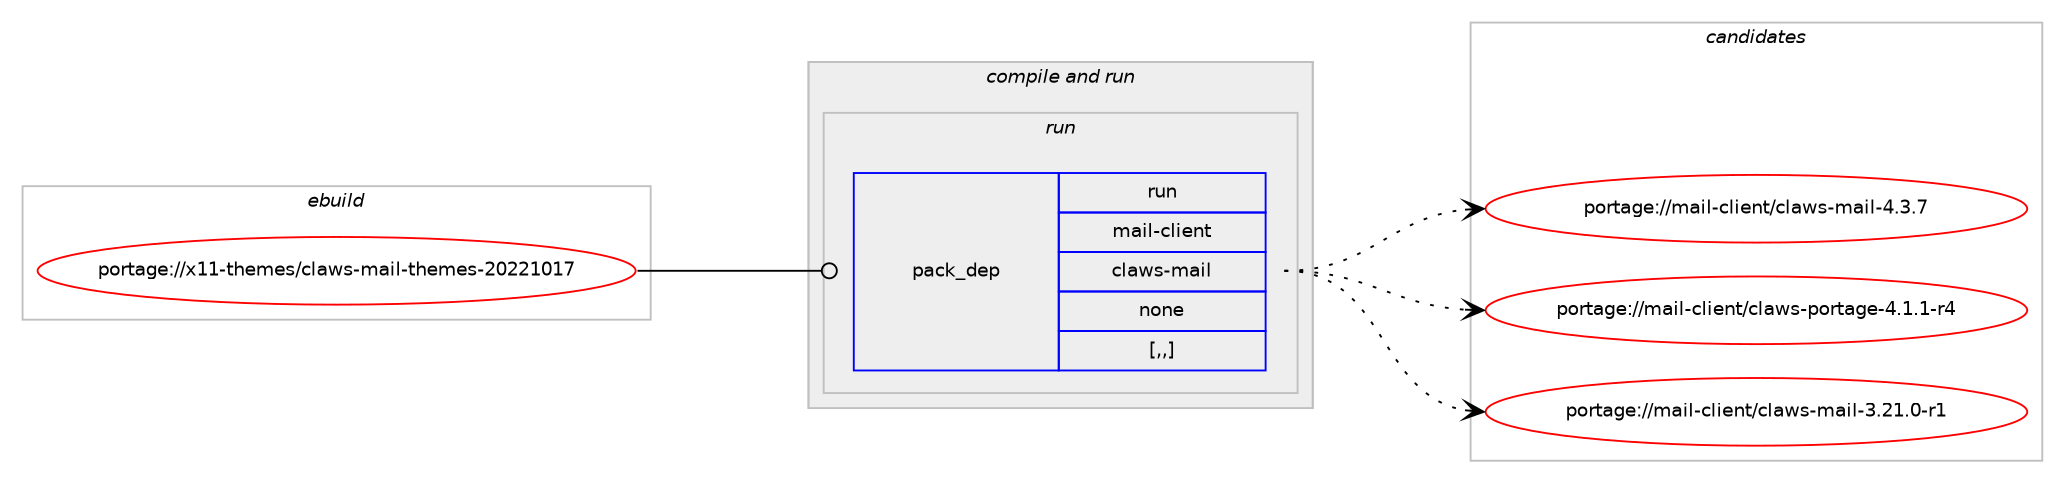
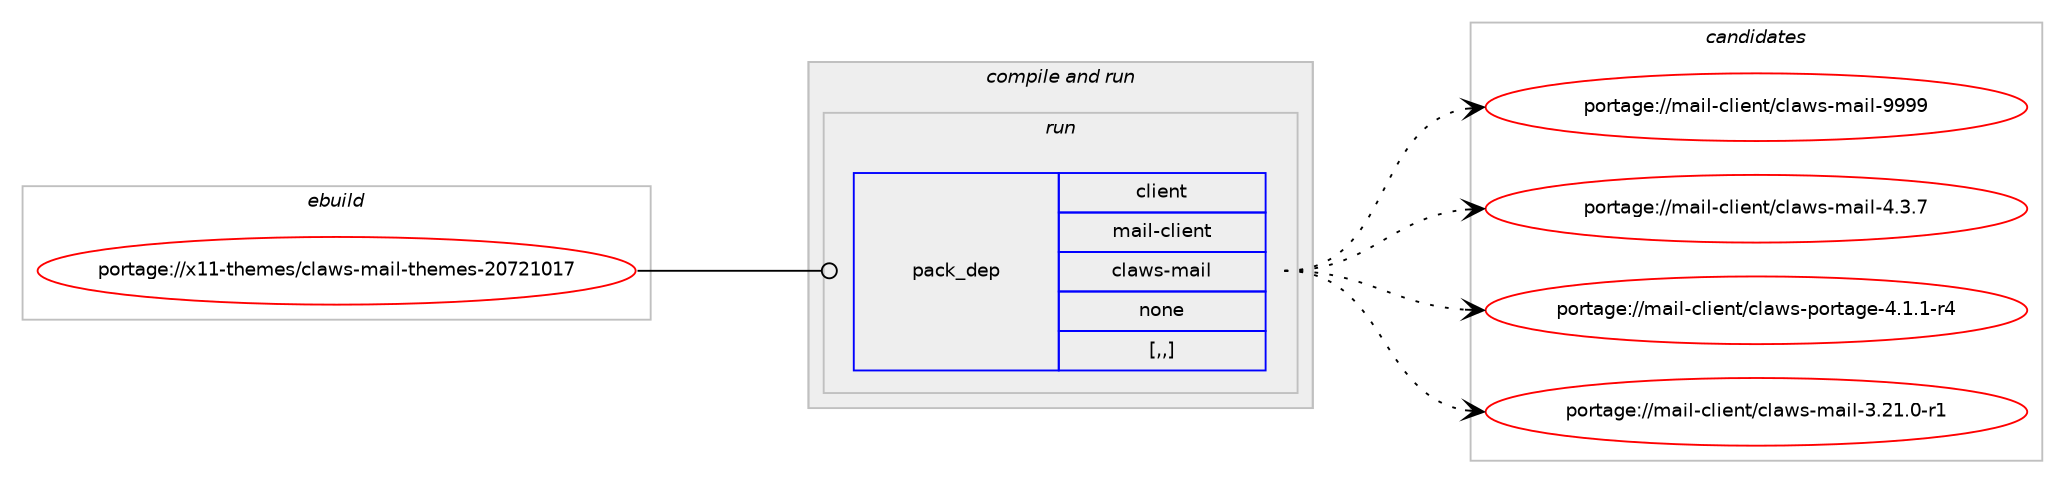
node "portage://mail-client/claws-mail-9999": added
node "pack_dep": text "run" -> "client"
node "portage://x11-themes/claws-mail-themes-20221017": label "portage://x11-themes/claws-mail-themes-20221017" -> "portage://x11-themes/claws-mail-themes-20721017"
